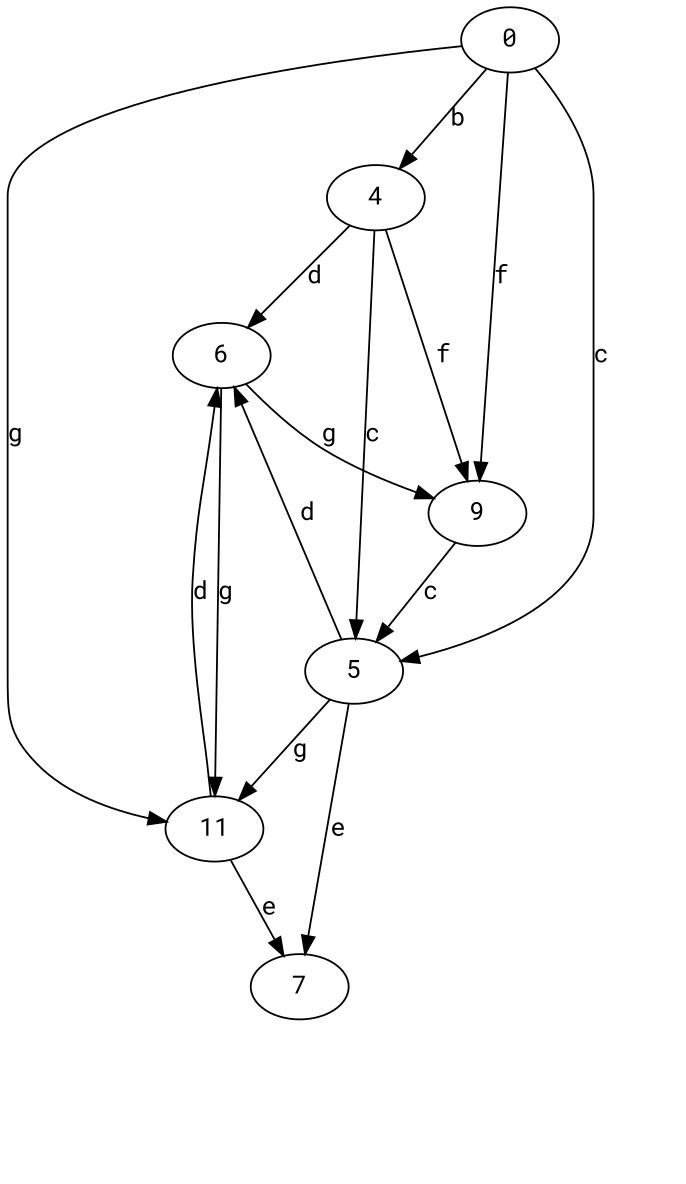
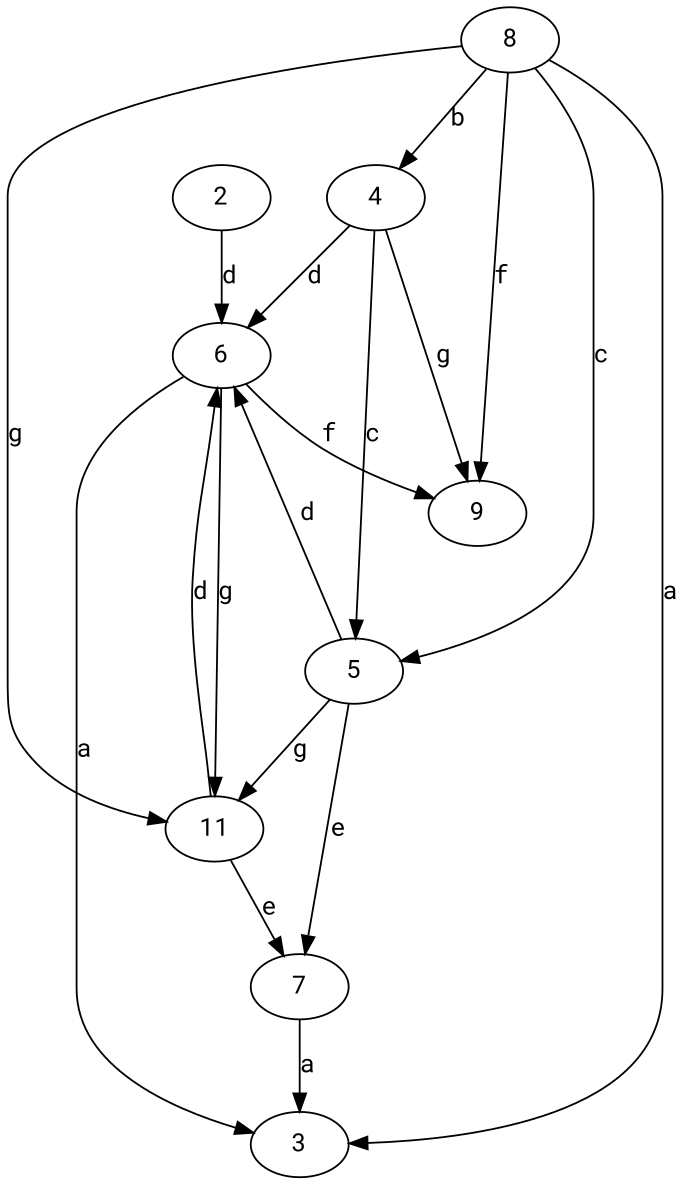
node "0": label "0" -> "8"
node "2": added
edge "4" -> "9": label "f" -> "g"
edge "6" -> "9": label "g" -> "f"
edge "9" -> "5": removed, label "c"
node "3": added
